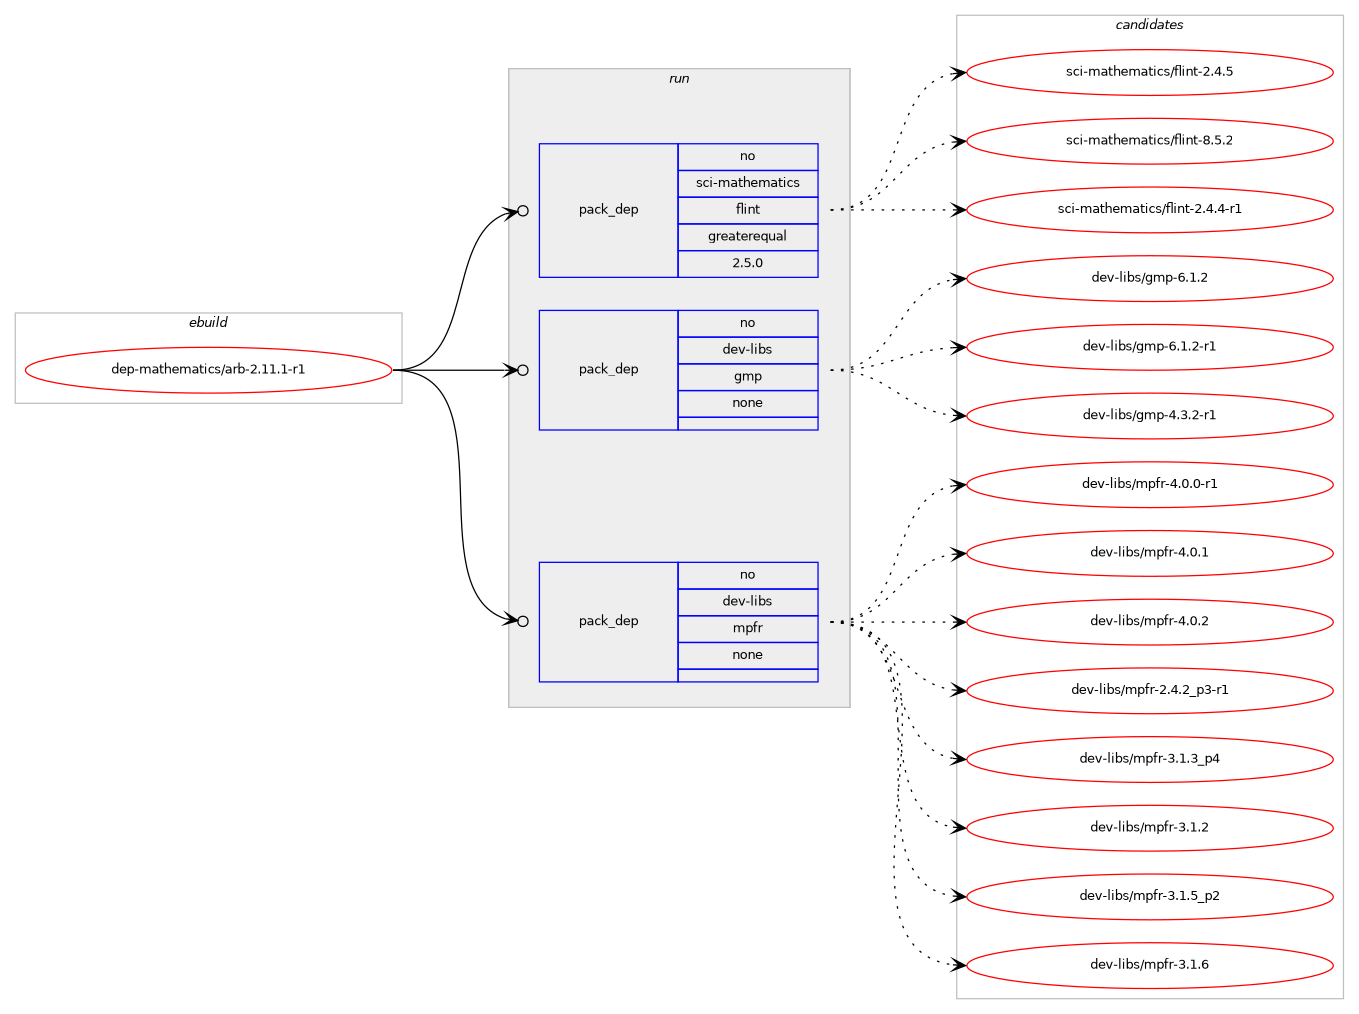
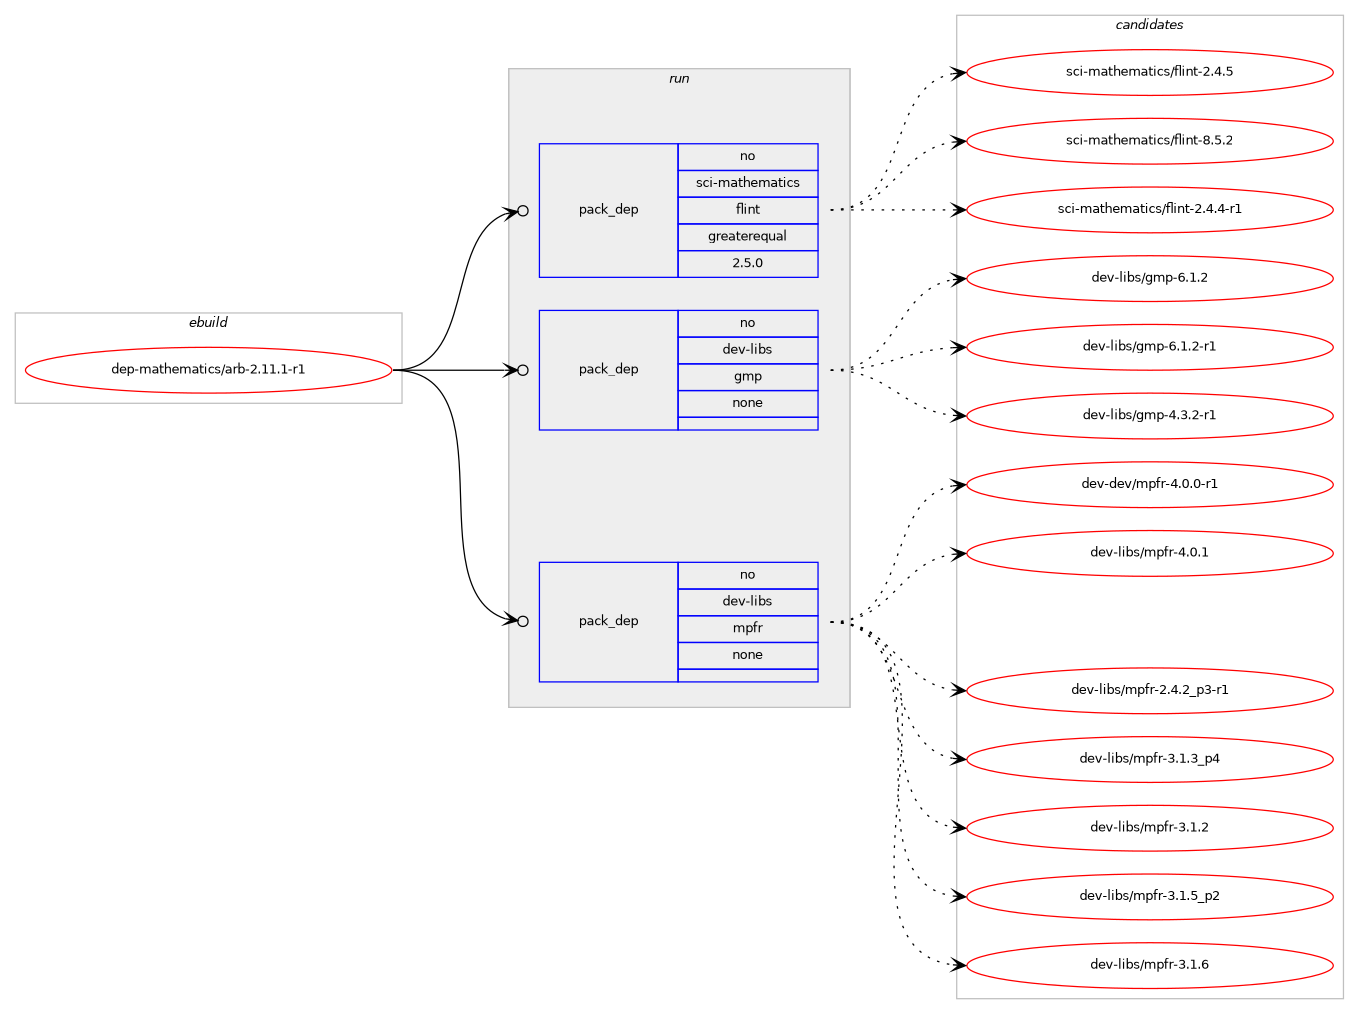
node "dev-libs/mpfr-4.0.0-r1": label "dev-libs/mpfr-4.0.0-r1" -> "dev-dev/mpfr-4.0.0-r1"
node "dev-libs/mpfr-4.0.2": removed
